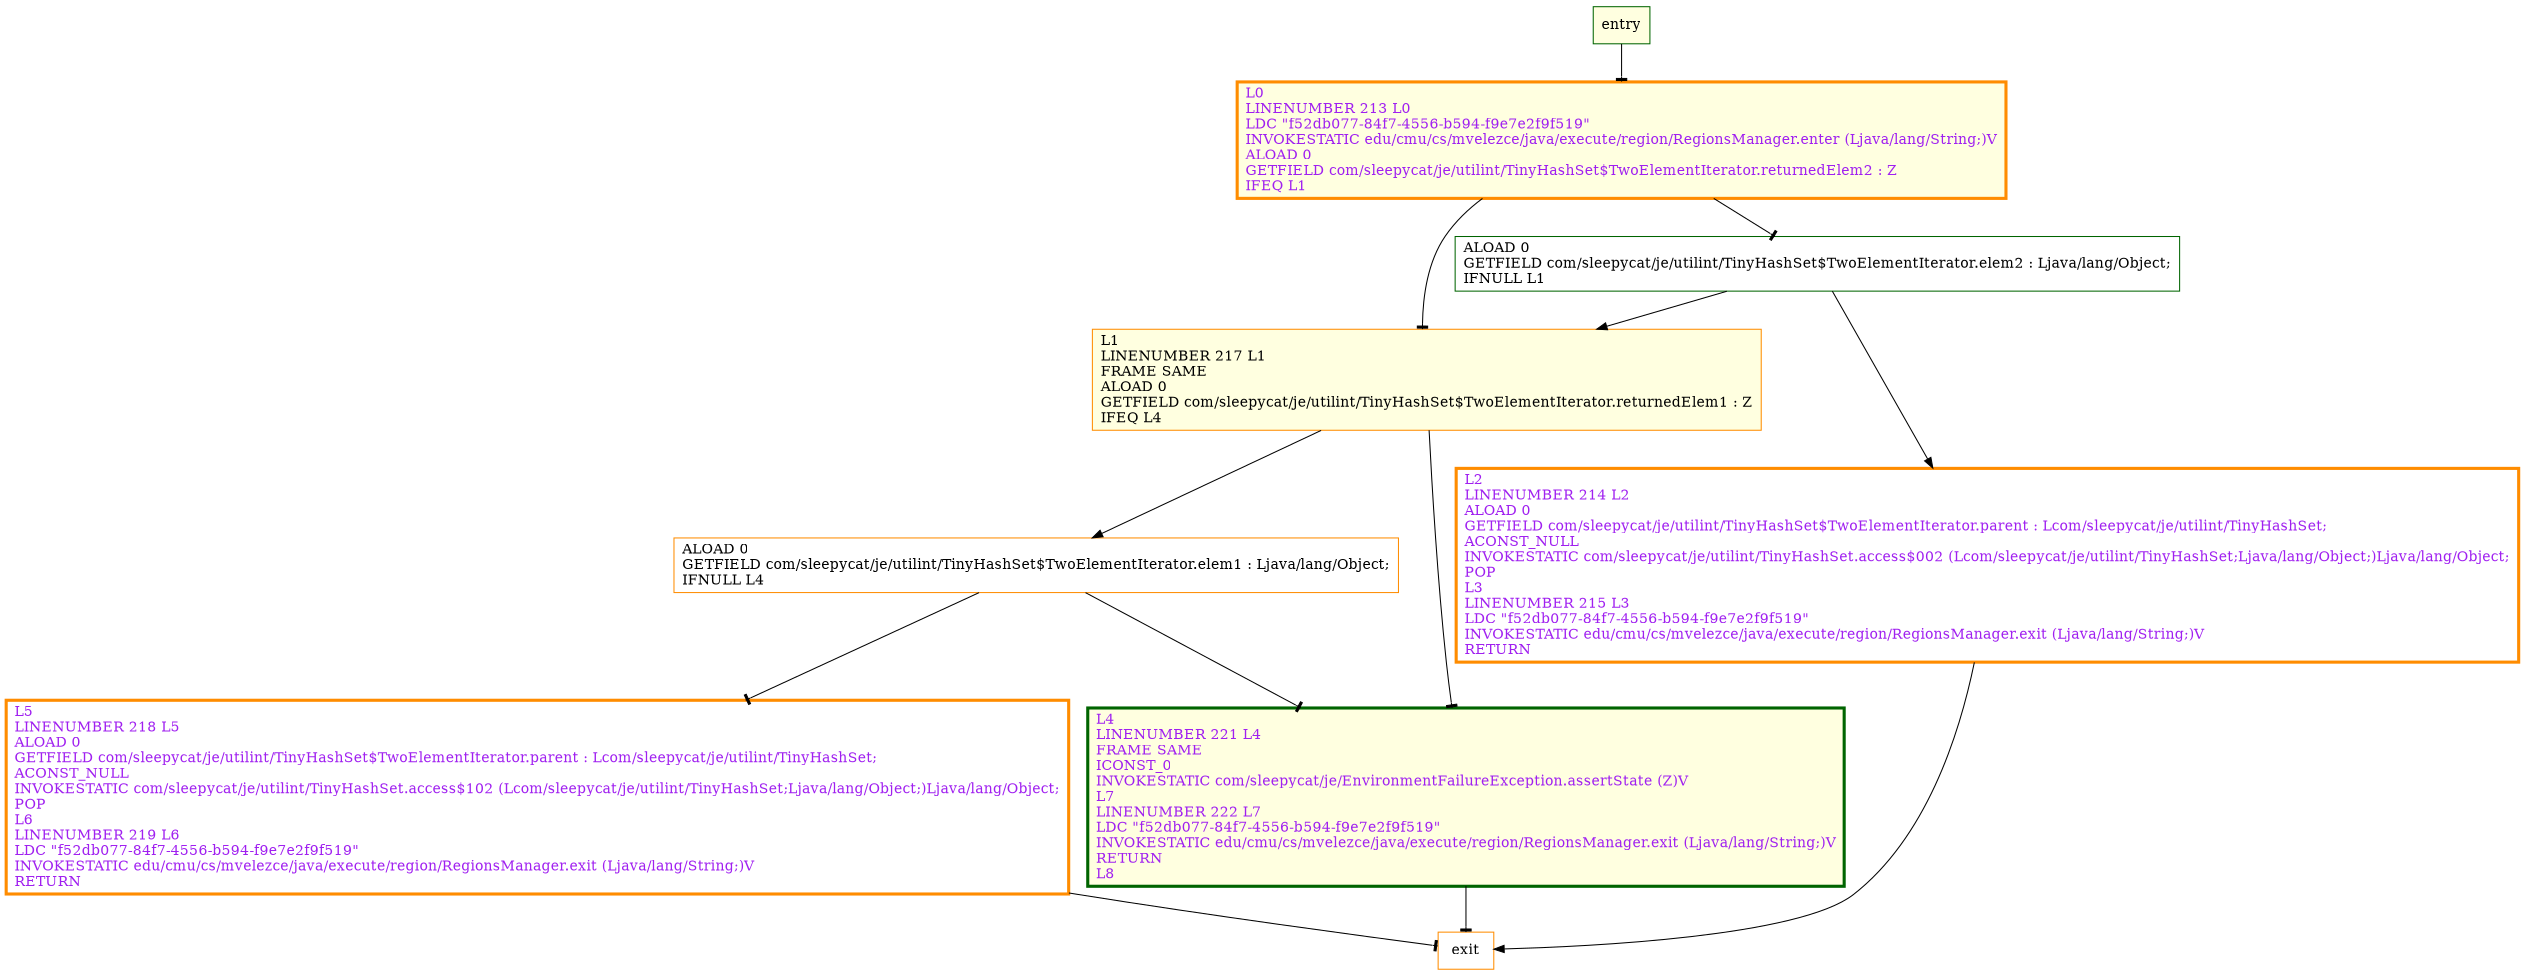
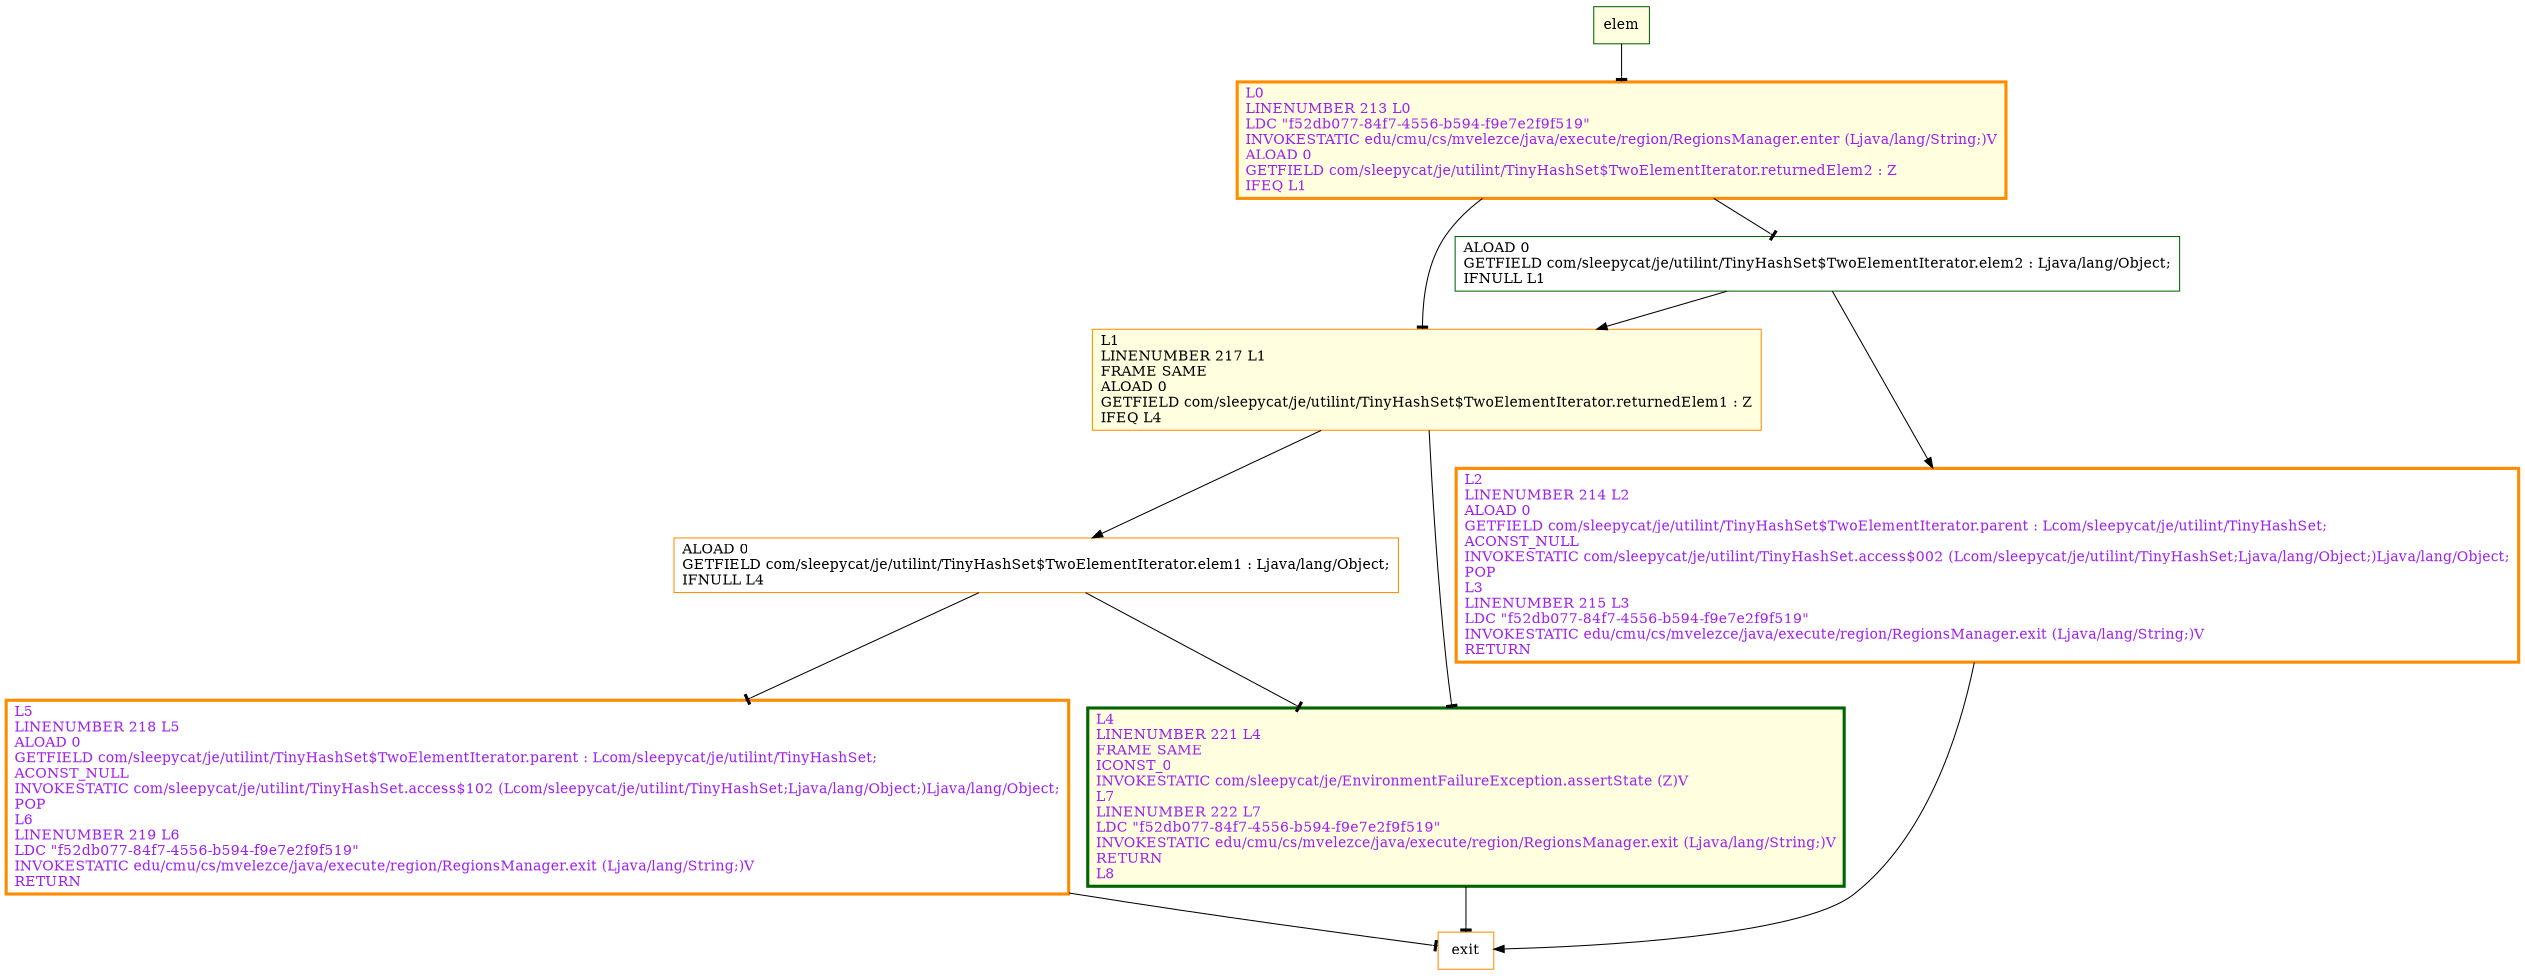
node "entry": label "entry" -> "elem"
